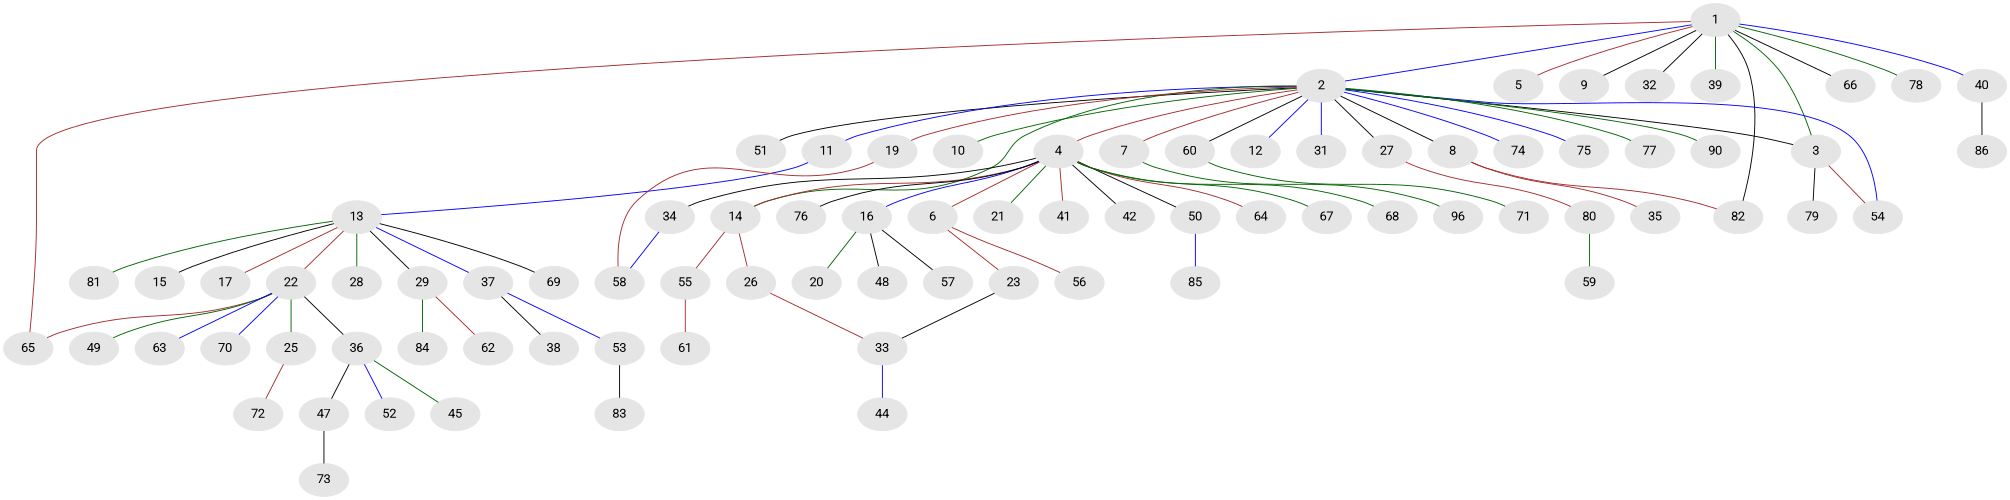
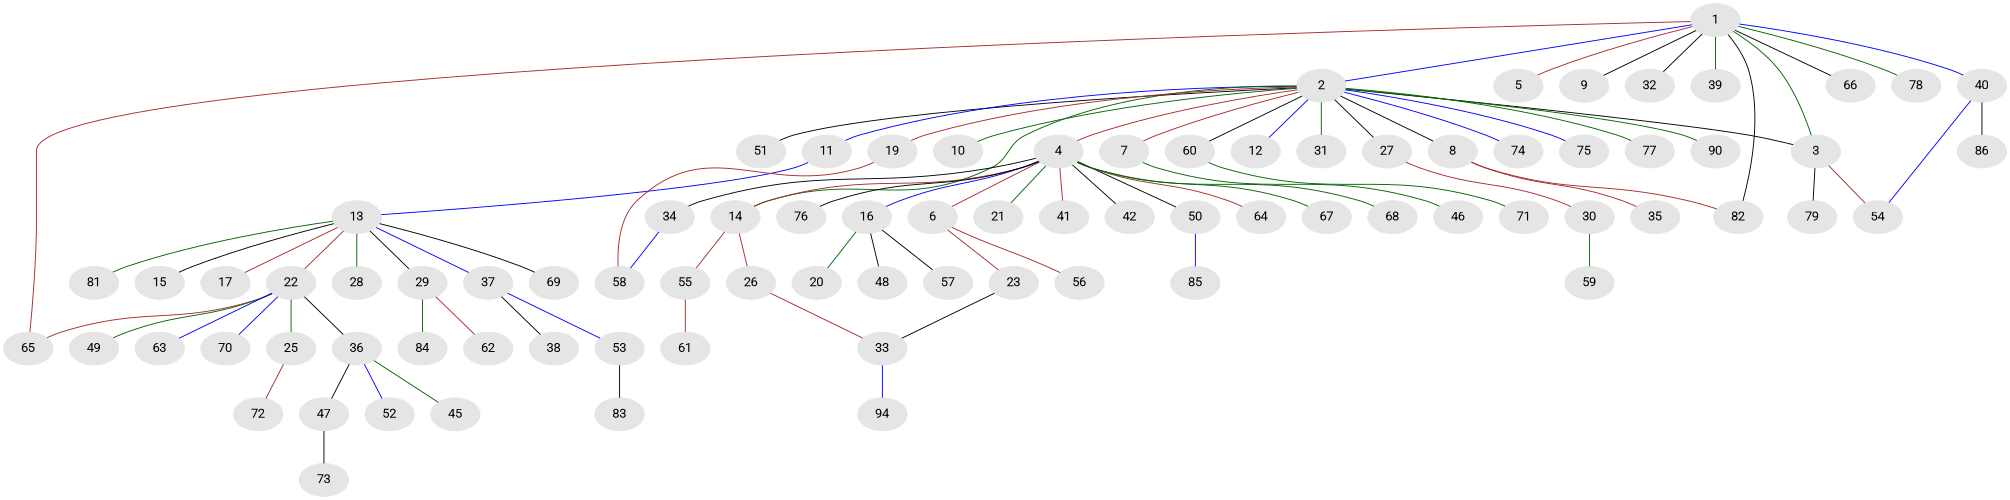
edge "2" -- "54": now "40" -- "54"
edge "2" -- "31": color blue -> darkgreen
node "96": label "96" -> "46"
node "80": label "80" -> "30"
node "44": label "44" -> "94"
